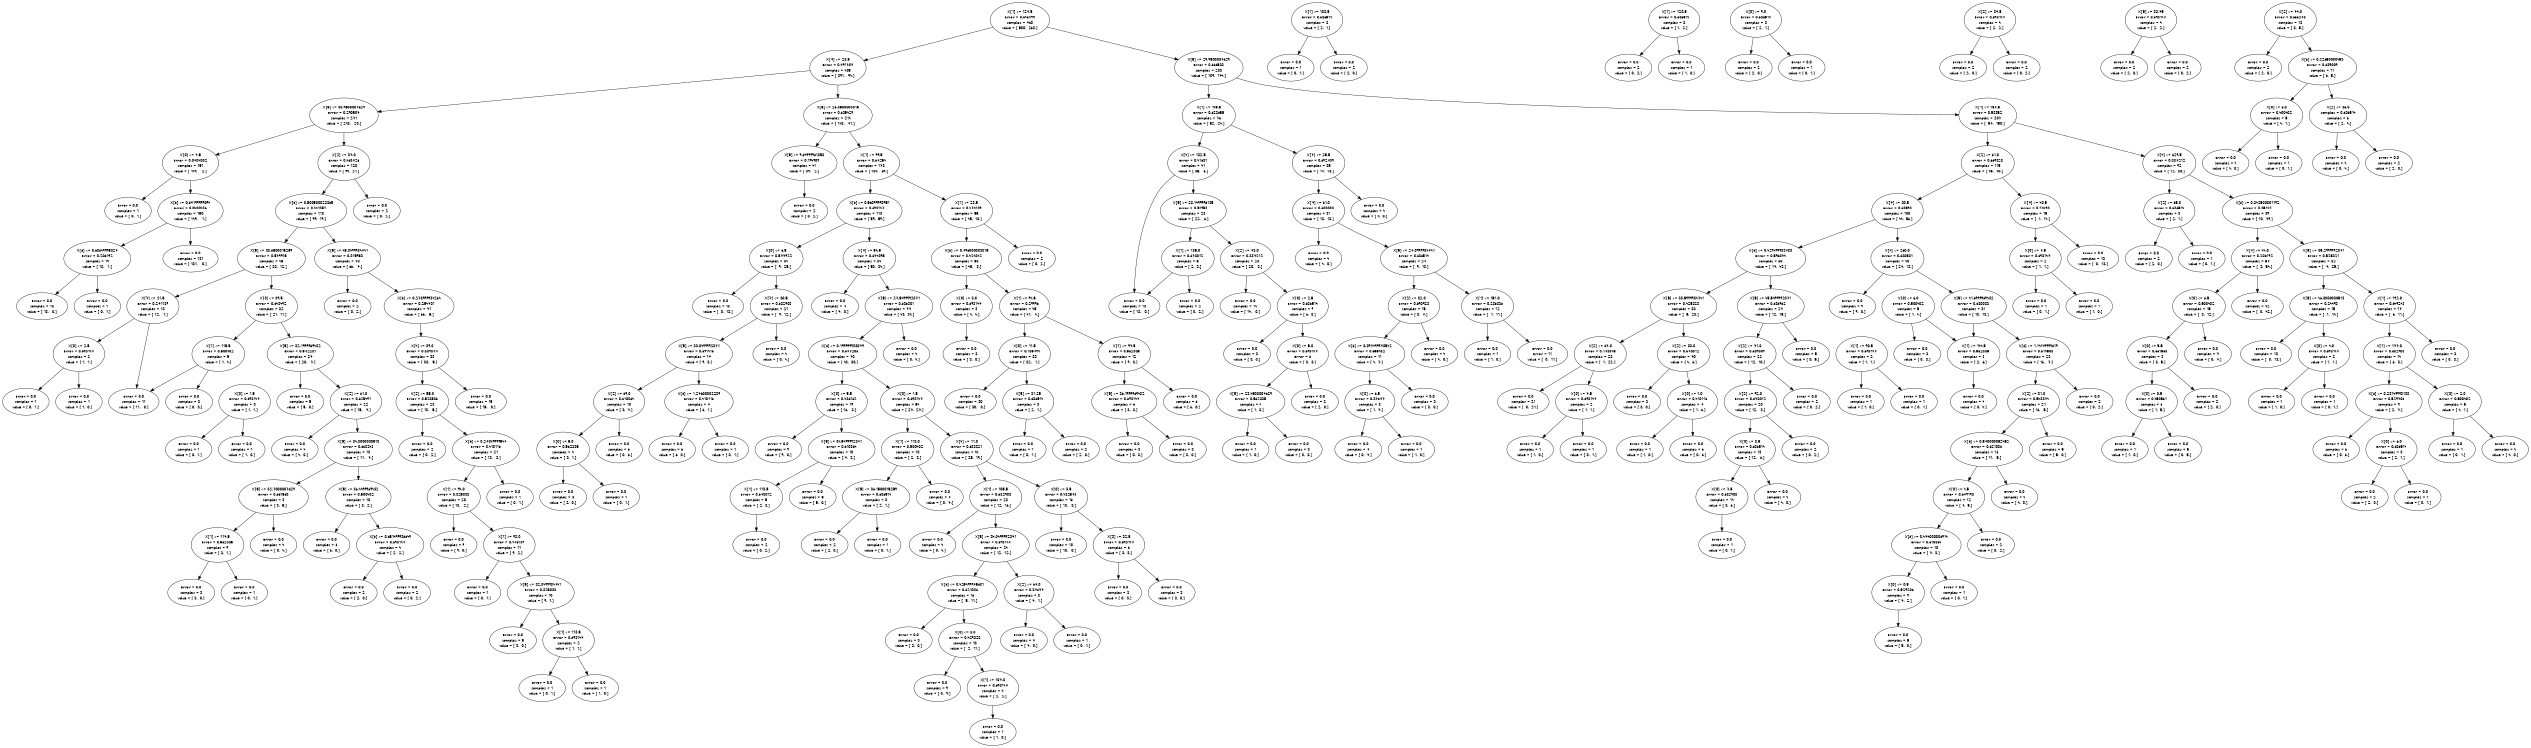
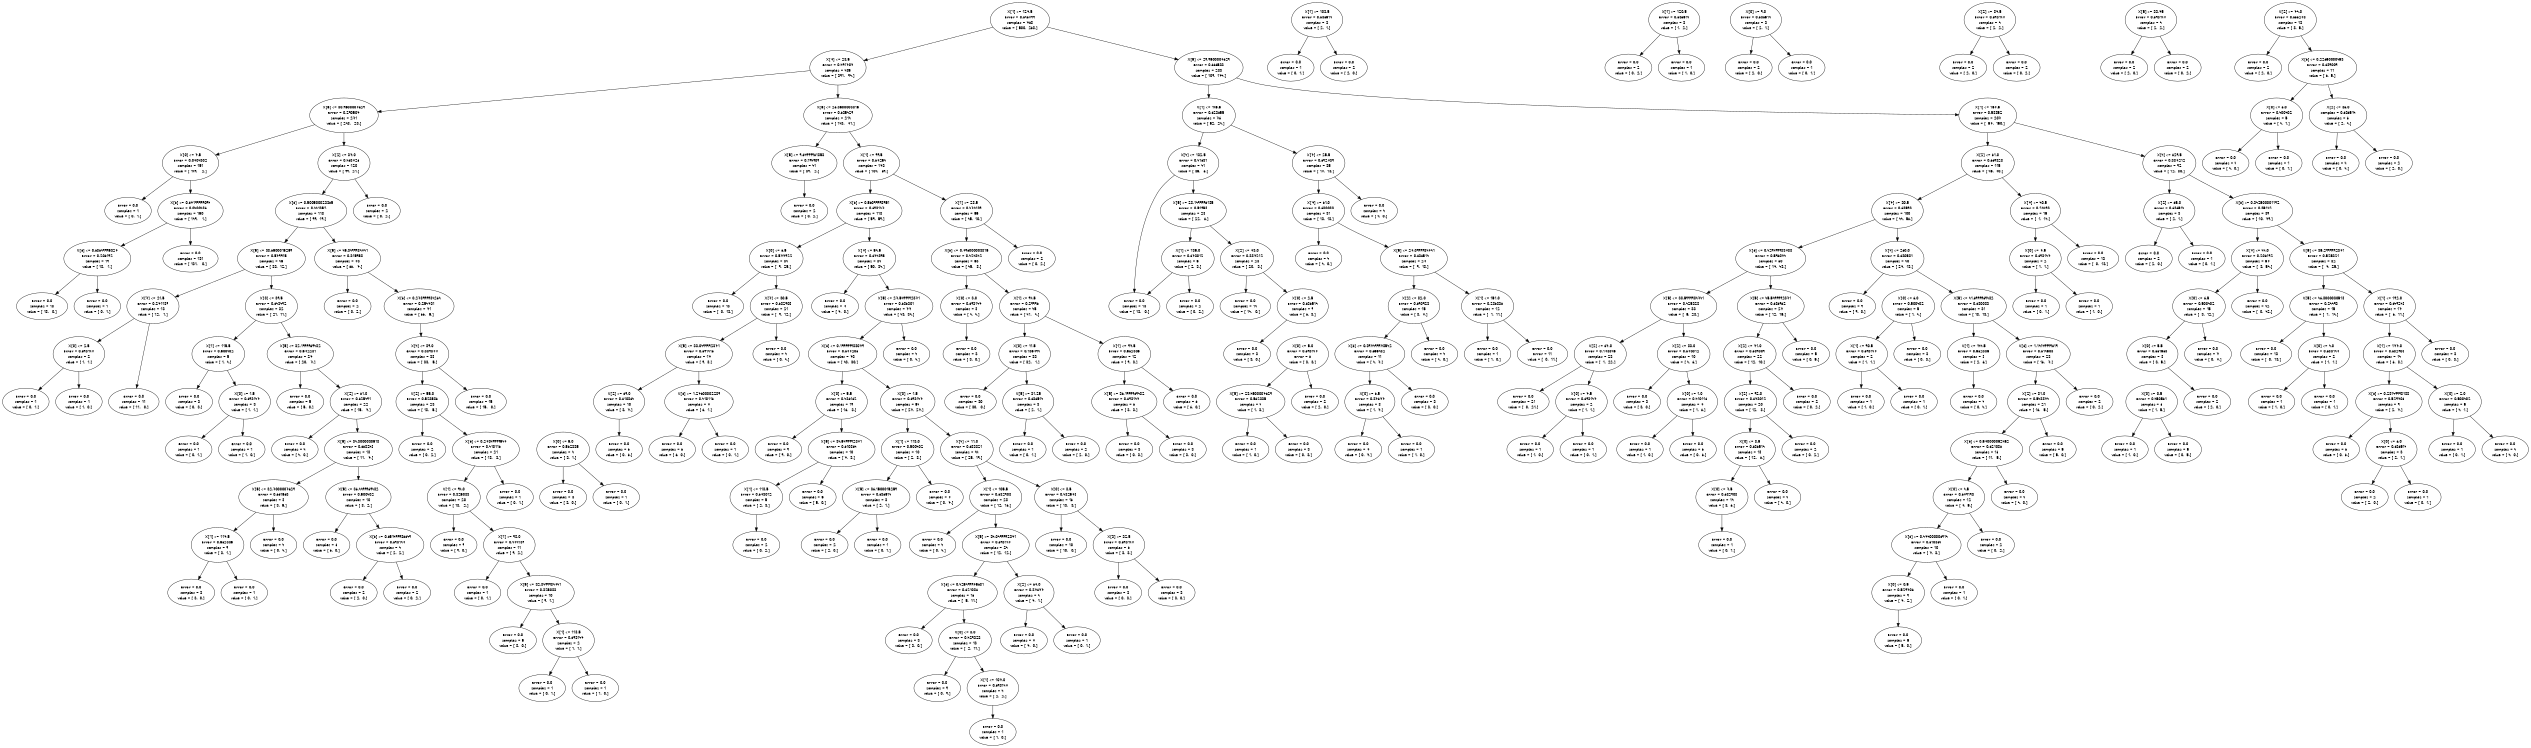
edge "X[0] <= 2.5 error = 0.636514 samples = 9 value = [ 6.  3.]" -> "X[0] <= 5.0 error = 0.693147 error = 6 value = [ 3.  3.]": removed
edge "X[0] <= 6.0 error = 0.500402 samples = 5 value = [ 1.  4.]" -> "X[1] <= 144.5 error = 0.562335 samples = 8 value = [ 2.  6.]": now "X[0] <= 6.0 error = 0.500402 samples = 5 value = [ 1.  4.]" -> "X[1] <= 90.5 error = 0.693147 samples = 2 value = [ 1.  1.]"
node "X[2] <= 83.0 error = 0.673012 samples = 70 value = [ 4.  6.]": label "X[2] <= 83.0 error = 0.673012 samples = 70 value = [ 4.  6.]" -> "X[2] <= 83.0 error = 0.673012 samples = 10 value = [ 4.  6.]"
node "X[0] <= 4.0 error = 0.693147 samples = 2 value = [ 1.  1.]": label "X[0] <= 4.0 error = 0.693147 samples = 2 value = [ 1.  1.]" -> "X[0] <= 4.0 error = 0.683147 samples = 2 value = [ 1.  1.]"
edge "X[0] <= 5.5 error = 0.661563 samples = 8 value = [ 3.  5.]" -> "X[0] <= 0.5 error = 0.450561 samples = 6 value = [ 1.  5.]": removed
edge "X[1] <= 115.5 error = 0.500402 samples = 5 value = [ 1.  4.]" -> "error = 0.0 samples = 11 value = [ 11.   0.]": now "X[1] <= 115.5 error = 0.500402 samples = 5 value = [ 1.  4.]" -> "X[0] <= 1.5 error = 0.693147 samples = 3 value = [ 1.  1.]"
edge "X[2] <= 69.0 error = 0.610864 samples = 10 value = [ 3.  7.]" -> "X[0] <= 5.0 error = 0.562335 samples = 4 value = [ 3.  1.]": removed
node "X[1] <= 98.0 error = 0.476139 samples = 11 value = [ 9.  2.]": label "X[1] <= 98.0 error = 0.476139 samples = 11 value = [ 9.  2.]" -> "X[1] <= 98.0 error = 0.474139 samples = 11 value = [ 9.  2.]"
node "X[2] <= 67.0 error = 0.37677 samples = 8 value = [ 7.  1.]": label "X[2] <= 67.0 error = 0.37677 samples = 8 value = [ 7.  1.]" -> "X[2] <= 67.0 error = 0.37677 samples = 4 value = [ 7.  1.]"
node "X[0] <= 0.5 error = 0.529206 samples = 9 value = [ 7.  2.]": label "X[0] <= 0.5 error = 0.529206 samples = 9 value = [ 7.  2.]" -> "X[0] <= 0.5 error = 0.529706 samples = 9 value = [ 7.  2.]"
